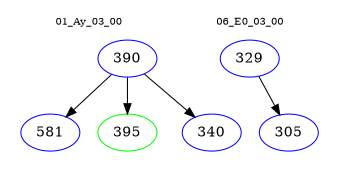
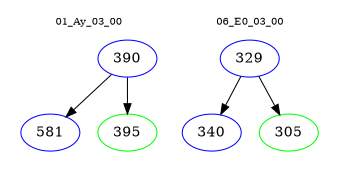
edge "390" -> "340": now "329" -> "340"
node "305": color blue -> green
